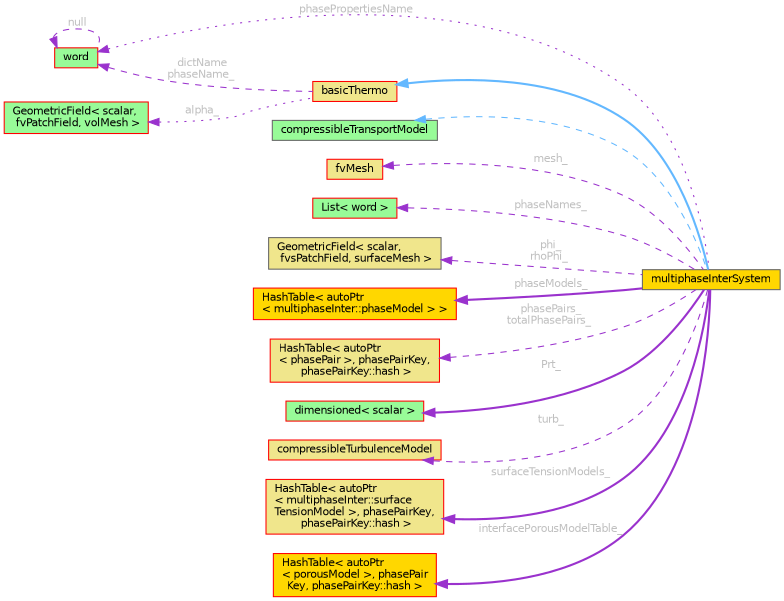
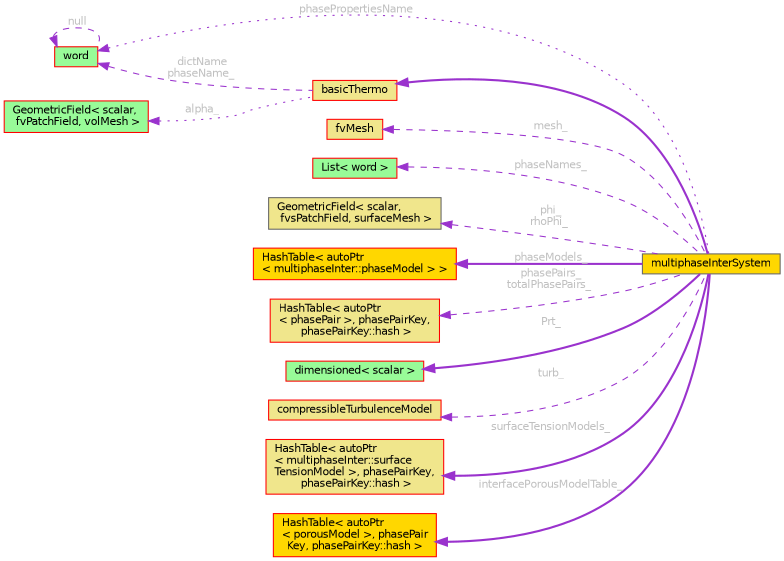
edge "multiphaseInterSystem" -> "basicThermo": color steelblue1 -> darkorchid3
node "compressibleTransportModel": removed
